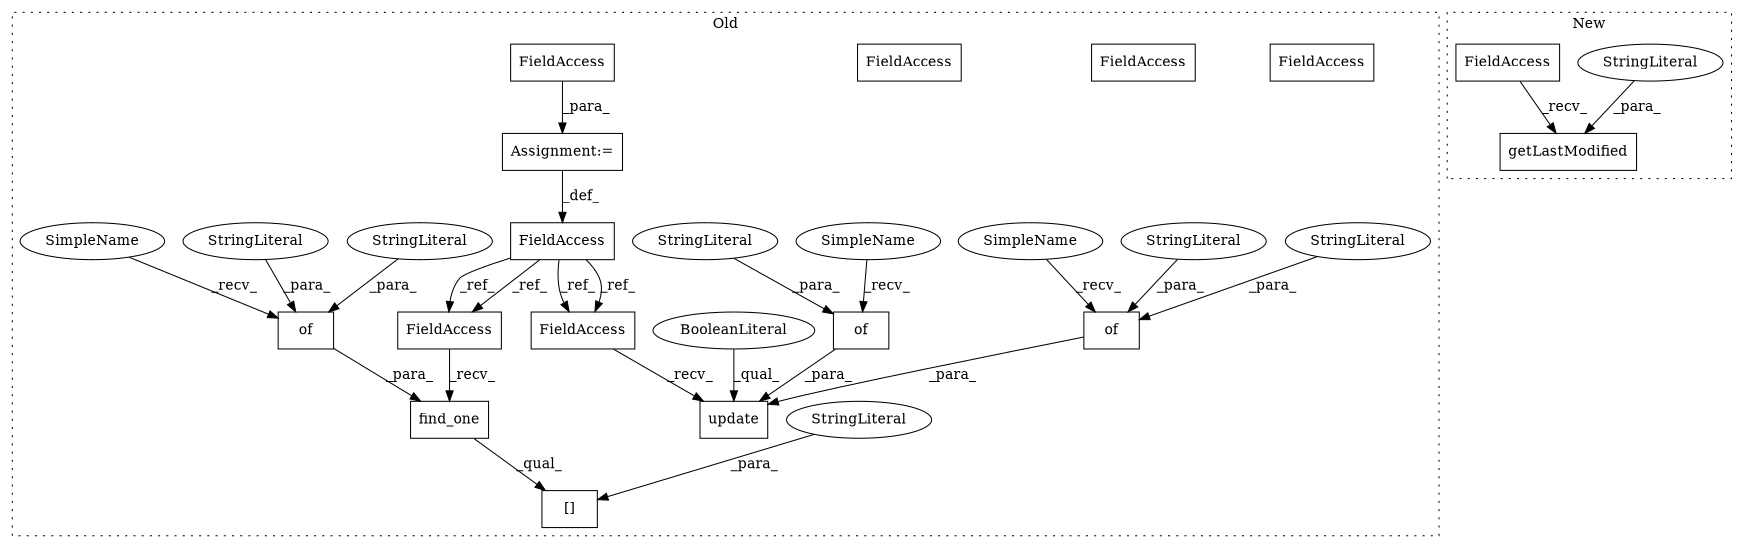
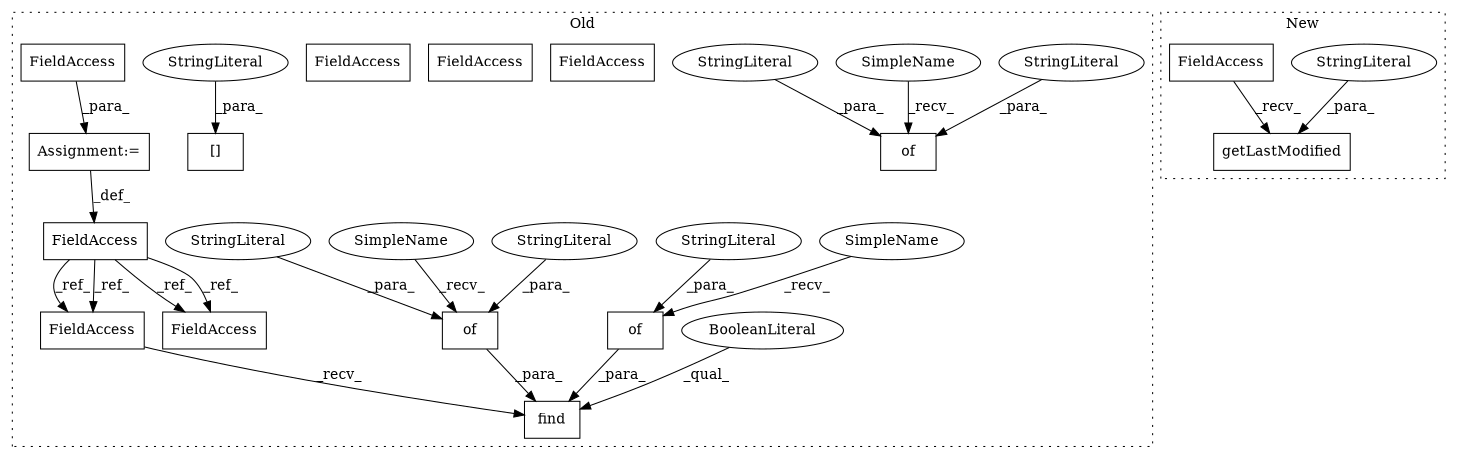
node "find_one": removed
node "update": label "update" -> "find"
